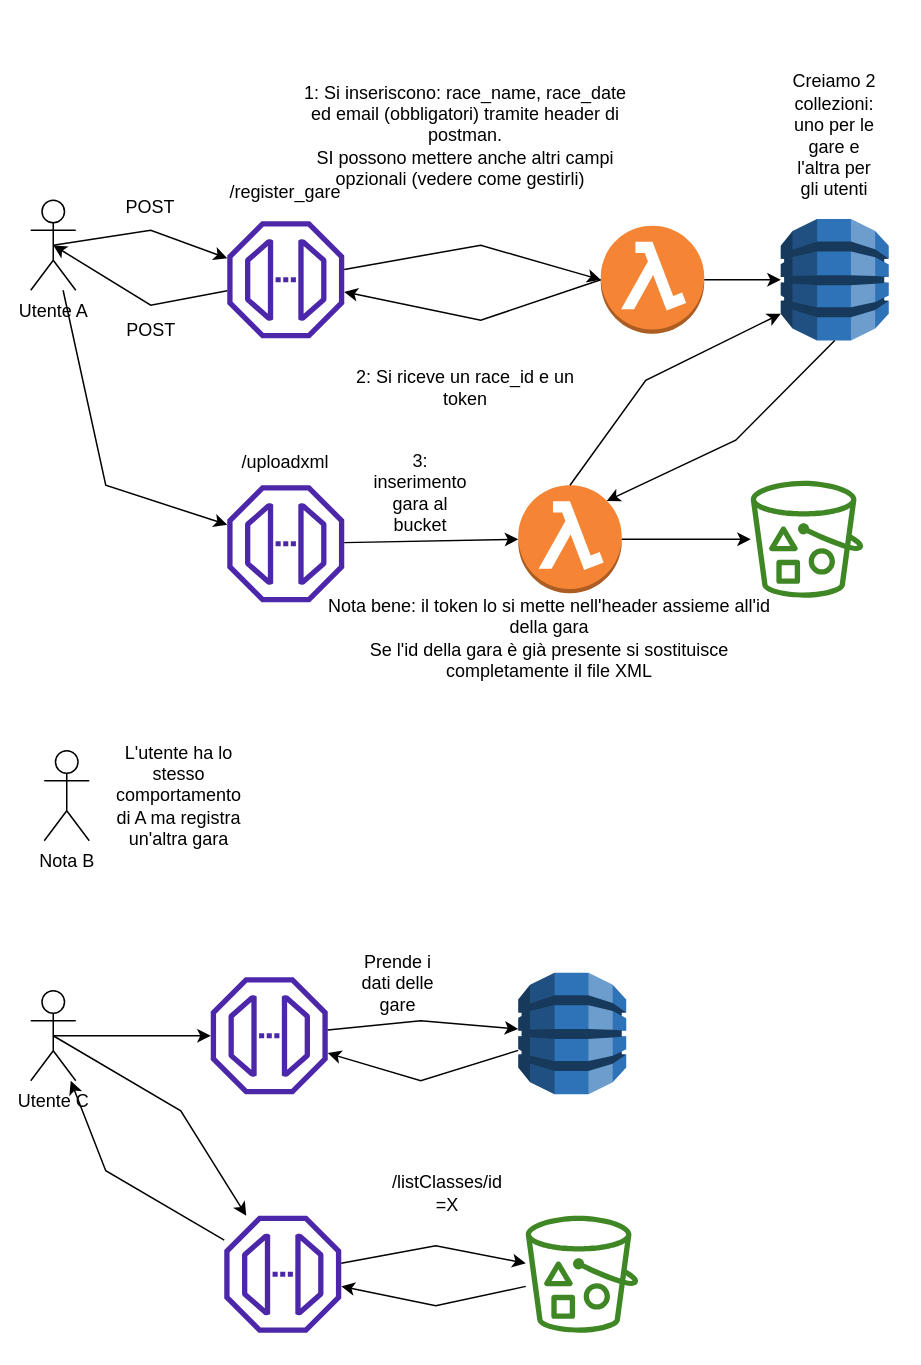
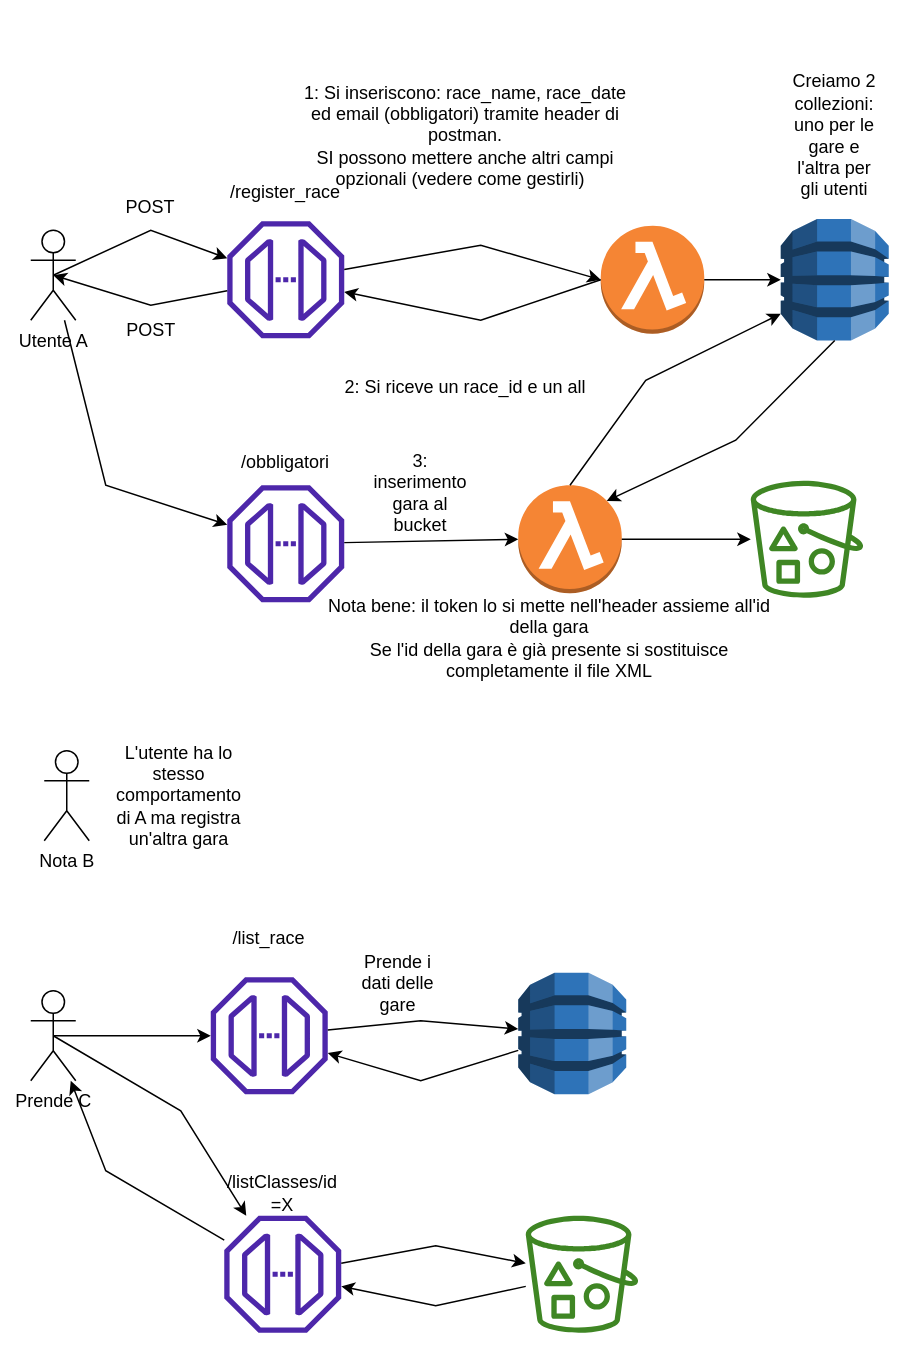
node "/register_gare": label "/register_gare" -> "/register_race"
node "Utente A": moved (53, 245) -> (53, 275)
node "2: Si riceve un race_id e un token": label "2: Si riceve un race_id e un token" -> "2: Si riceve un race_id e un all"
node "/uploadxml": label "/uploadxml" -> "/obbligatori"
node "/list_race": added
node "Utente C": label "Utente C" -> "Prende C"
node "/listClasses/id =X": moved (448, 1193) -> (283, 1193)
